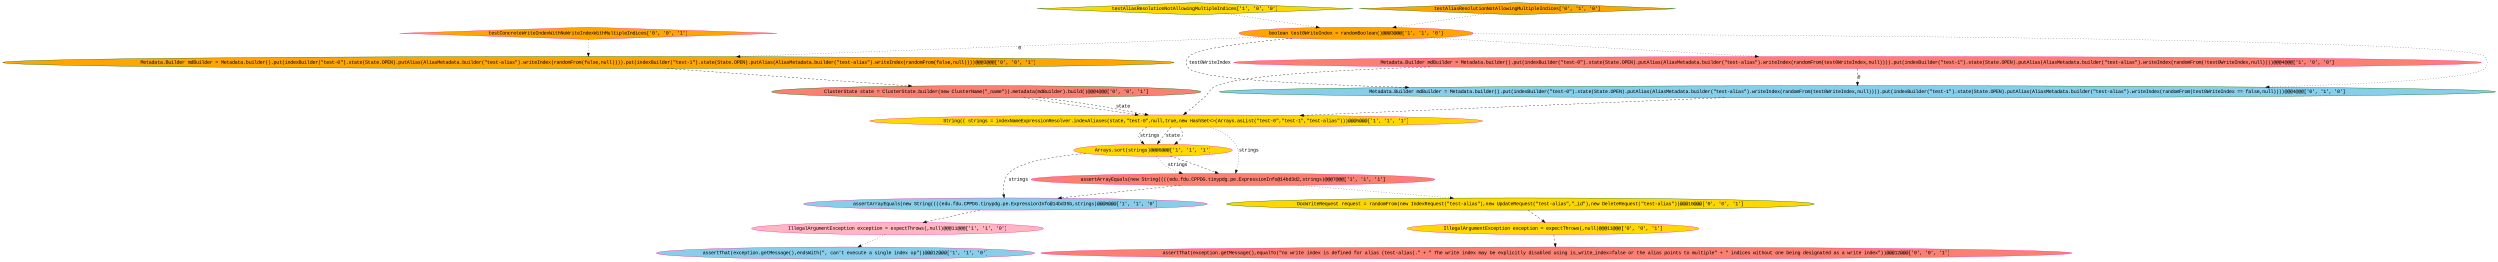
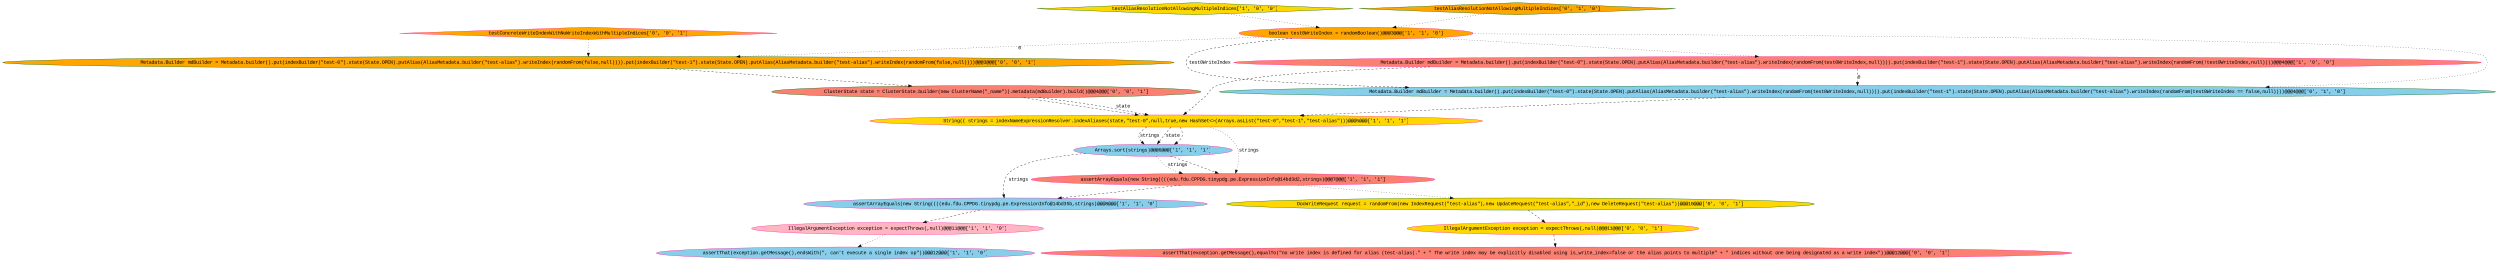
node "Arrays.sort(strings)@@@6@@@['1', '1', '1']": fillcolor gold -> skyblue
